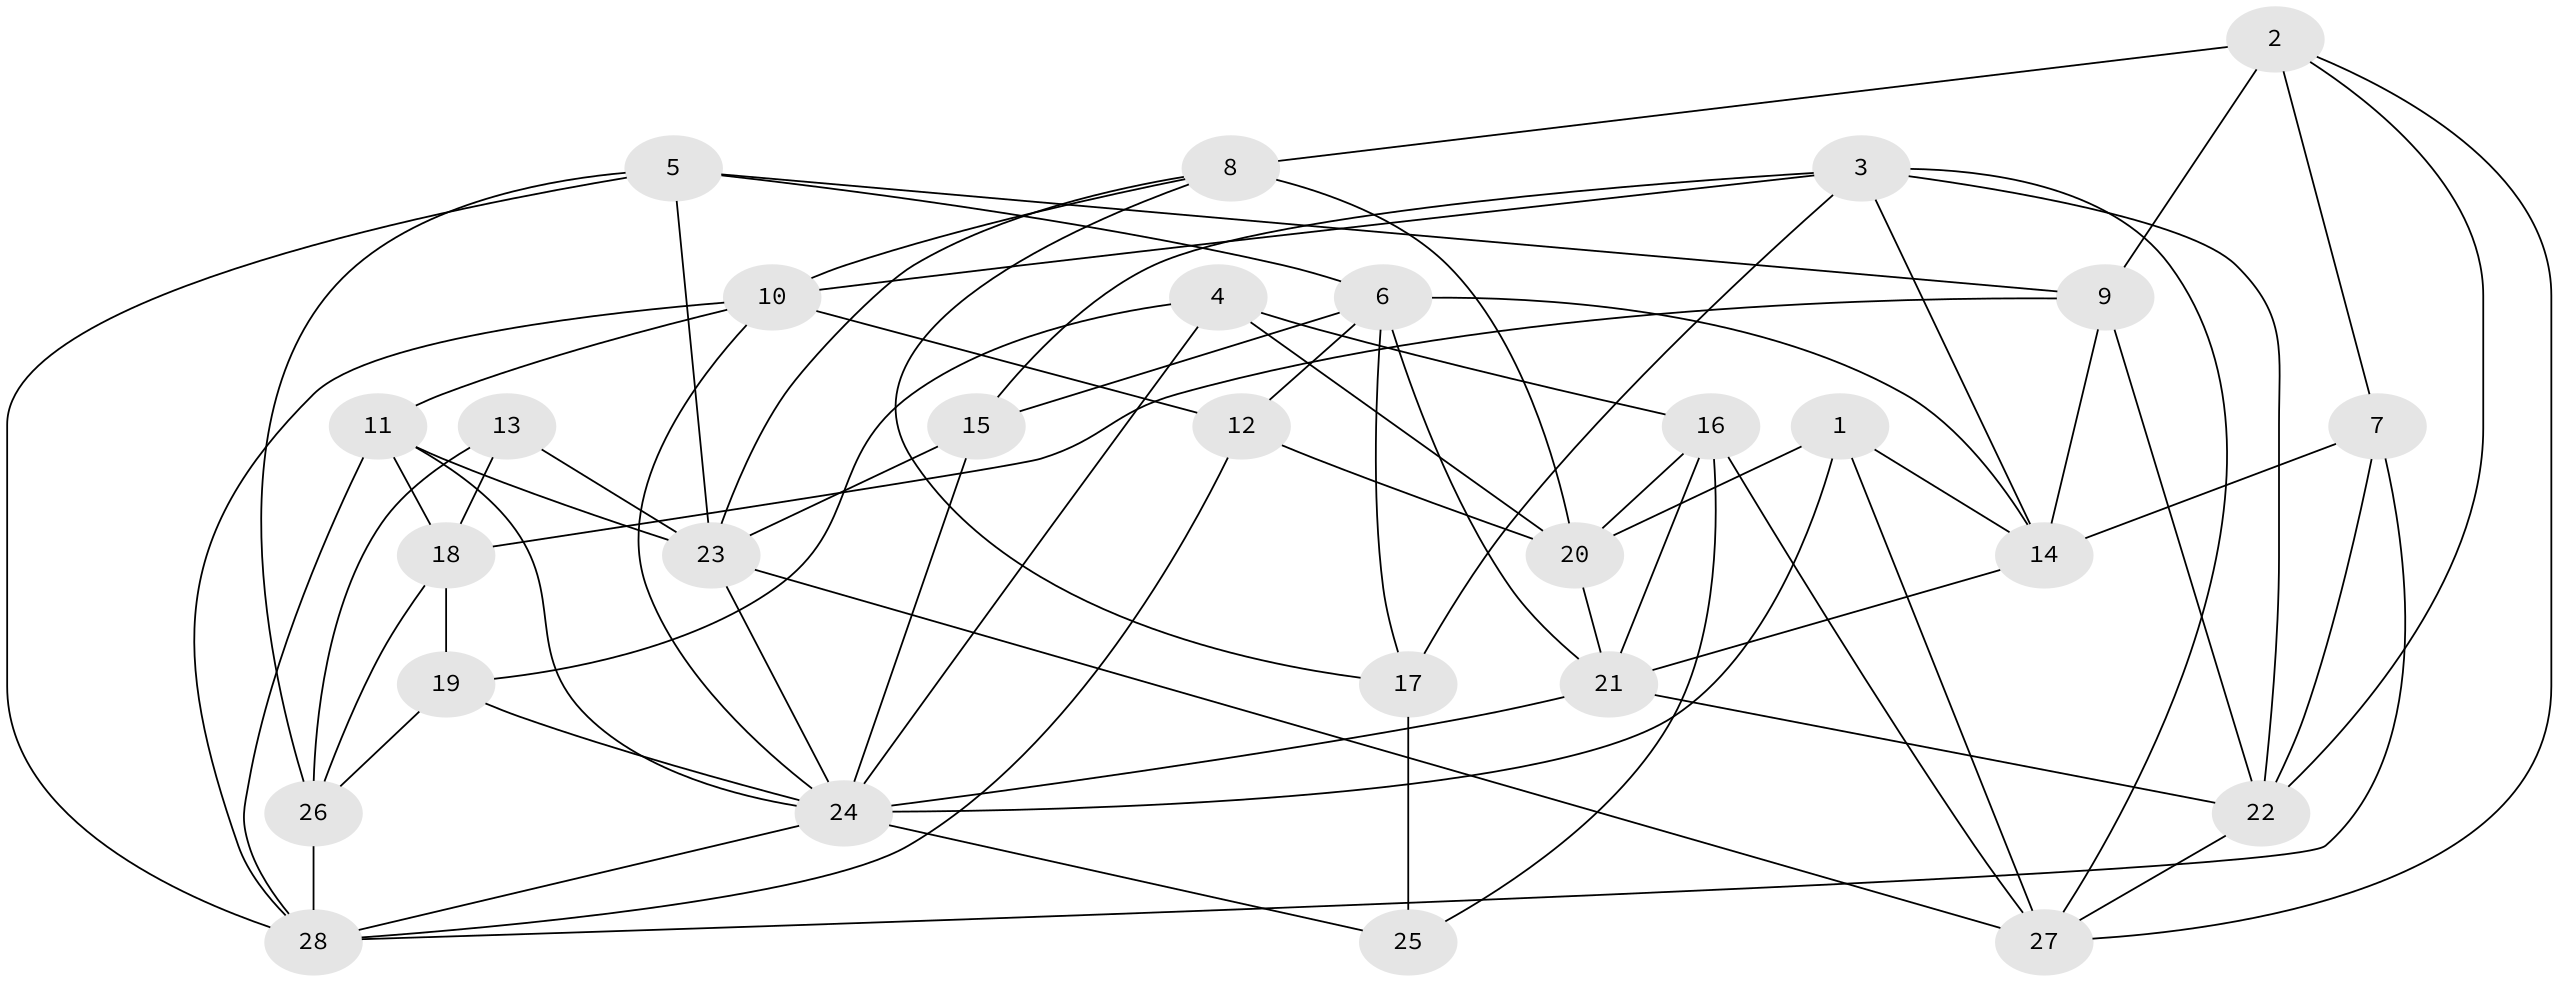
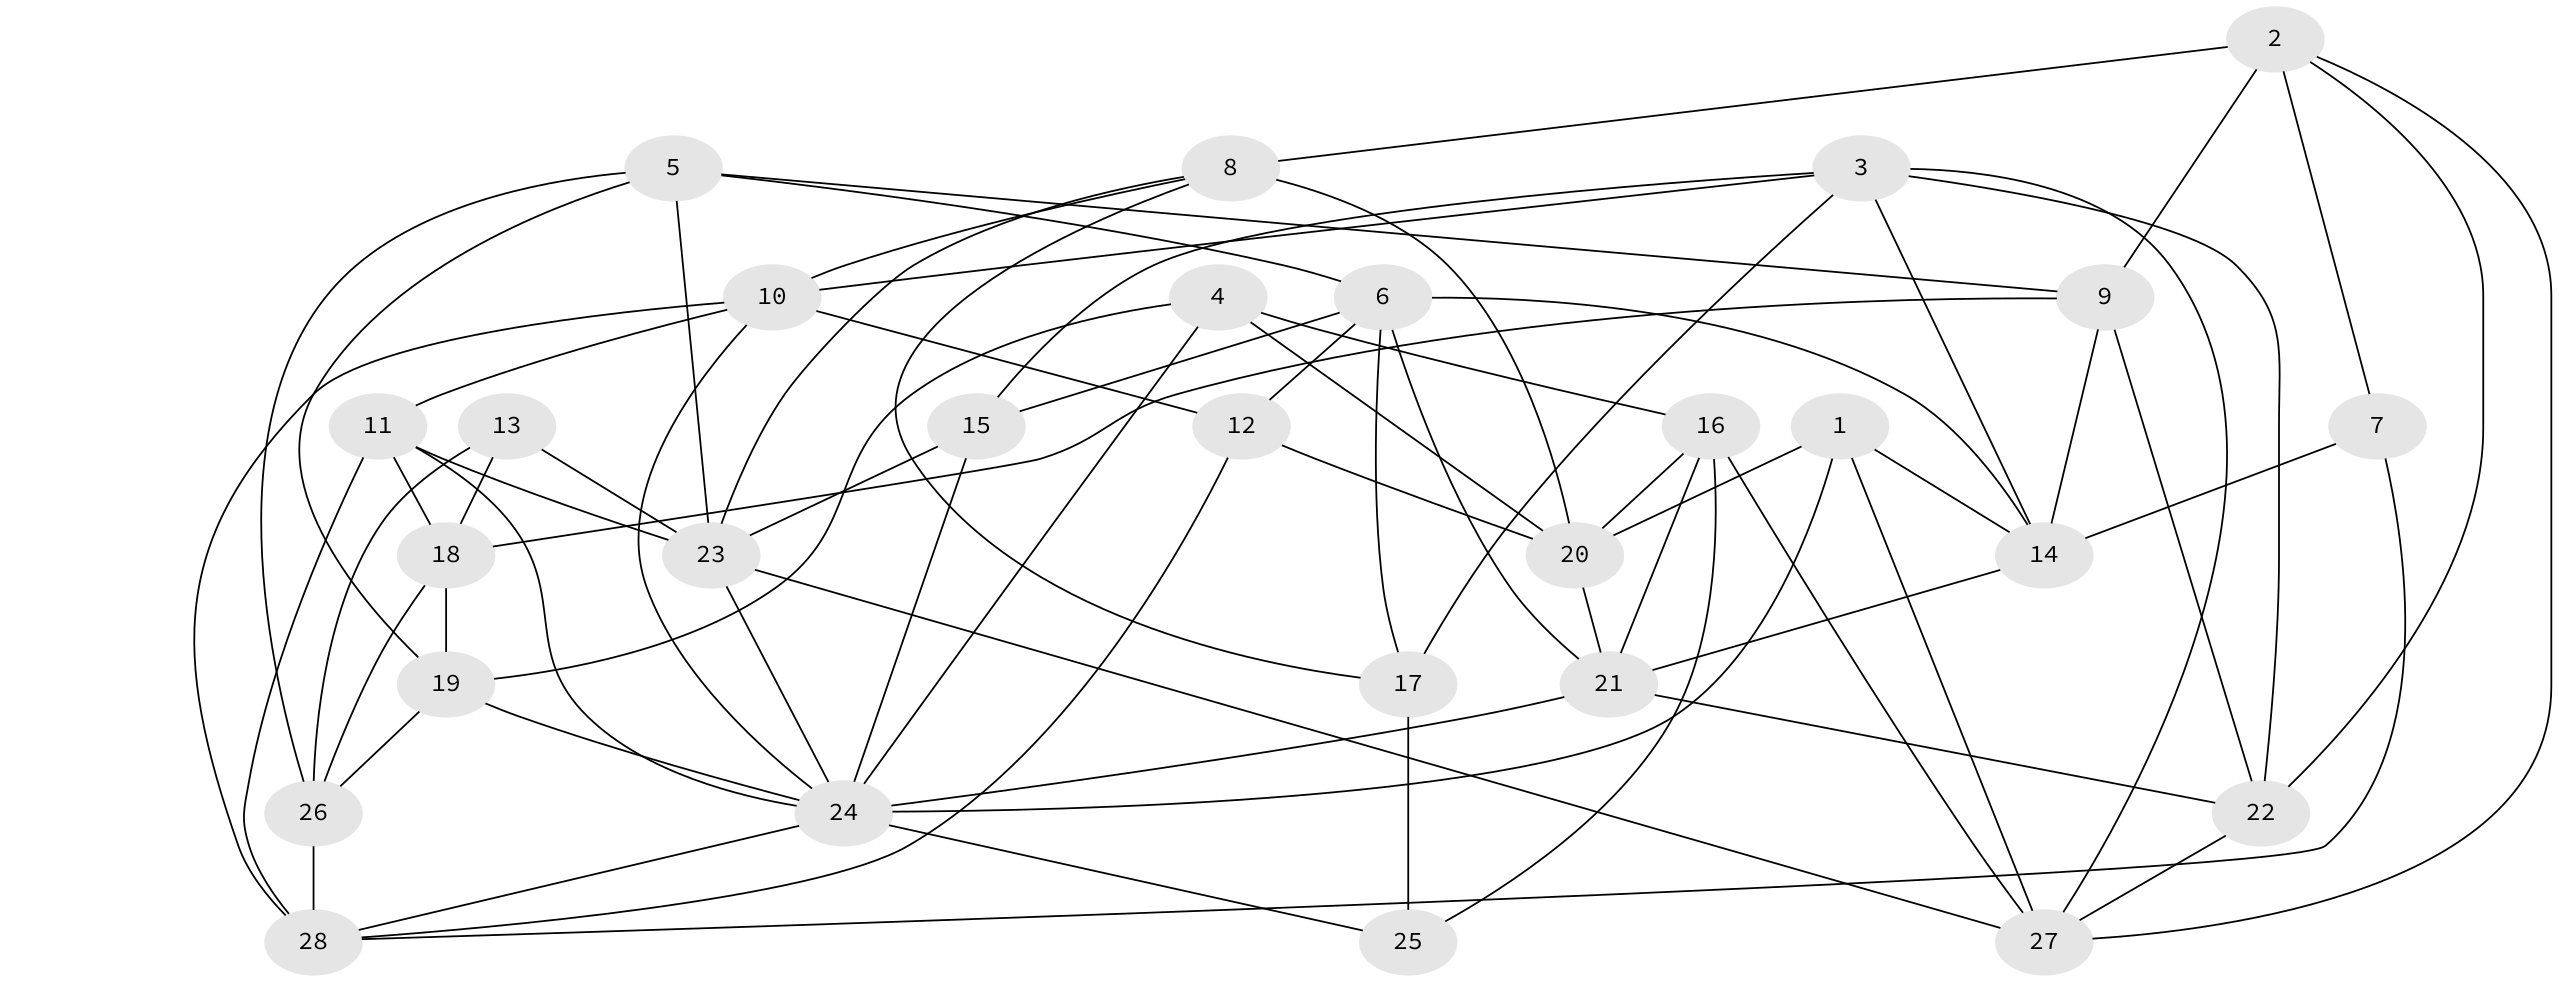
edge "5" -- "28": now "5" -- "19"
edge "7" -- "22": removed
